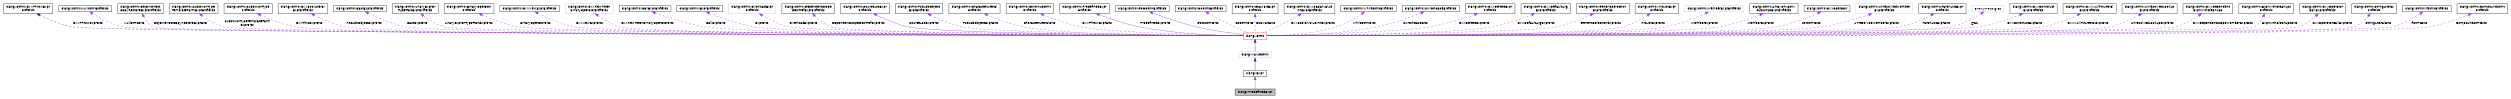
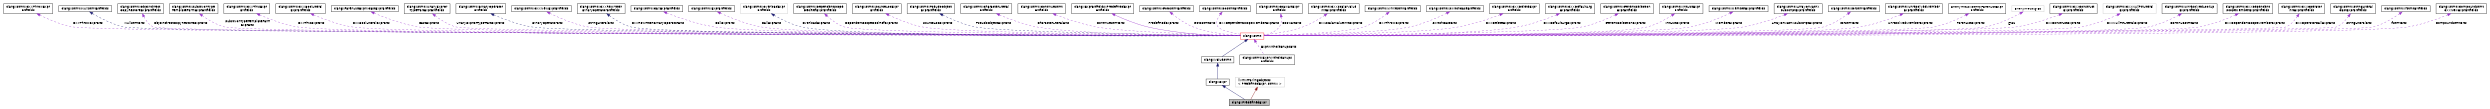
node "clang::Stmt::SubstNonType Bitfields": label "clang::Stmt::SubstNonType Bitfields" -> "clang::Stmt::CXXThisExpr Bitfields"
node "clang::Stmt::CastExprBitfields": label "clang::Stmt::CastExprBitfields" -> "clang::ParenListExpr::CastExprBitfields"
node "clang::Stmt::CXXRewritten BinaryOperatorBitfields": color grey75 -> black
node "clang::Stmt::PredefinedExpr Bitfields": label "clang::Stmt::PredefinedExpr Bitfields" -> "clang::ExprBitfields::PredefinedExpr Bitfields"
node "clang::Stmt::MemberExprBitfields": color grey75 -> black
node "clang::Stmt::CXXOperator": label "clang::Stmt::CXXOperator" -> "clang::Stmt::ForStmtBitfields"
node "clang::Stmt::UnresolvedMember ExprBitfields": color grey75 -> black
node "clang::Stmt::ParenListExpr Bitfields": label "clang::Stmt::ParenListExpr Bitfields" -> "anonymous::Stmt::ParenListExpr Bitfields"
node "clang::Stmt::CXXNullPtrLiteral ExprBitfields": color black -> grey75
node "clang::Stmt::CXXDependent ExprWithCleanups": label "clang::Stmt::CXXDependent ExprWithCleanups" -> "clang::Stmt::CXXDependent ScopeMemberExprBitfields"
node "clang::Stmt::CXXOperator CallExprBitfields": label "clang::Stmt::CXXOperator CallExprBitfields" -> "clang::Stmt::CXXOperator InitExprBitfields"
node "clang::Stmt::StringLiteral Bitfields": label "clang::Stmt::StringLiteral Bitfields" -> "clang::Stmt::StringLiteral CastExprBitfields"
node "clang::Stmt::CompoundStmt Bitfields": label "clang::Stmt::CompoundStmt Bitfields" -> "clang::Stmt::CompoundStmt CXXNewExprBitfields"
edge "clang::Stmt" -> "clang::Stmt::CXXBoolLiteral ExprBitfields": label " PseudoObjectExprBits" -> " CXXBoolLiteralExprBits"
edge "clang::Stmt" -> "clang::Stmt::CXXNewExprBitfields": label " CXXNewExprBits" -> " StringLiteralBits"
edge "clang::Stmt" -> "clang::Stmt::ExprBitfields": label " ExprBits" -> " CallExprBits"
edge "clang::Stmt" -> "clang::Stmt::ContinueStmt Bitfields": label " CXXThrowExprBits" -> " ContinueStmtBits"
edge "clang::Stmt" -> "clang::Stmt::DoStmtBitfields": label " DoStmtBits" -> " CXXDependentScopeMemberExprBits"
edge "clang::Stmt" -> "clang::Stmt::WhileStmtBitfields": label " WhileStmtBits" -> " CXXThrowExprBits"
edge "clang::Stmt" -> "clang::Stmt::ArrayOrMatrix SubscriptExprBitfields": label " MemberExprBits" -> " ArrayOrMatrixSubscriptExprBits"
edge "clang::Stmt" -> "clang::Stmt::UnresolvedLookup ExprBitfields": label " UnresolvedLookupExprBits" -> " ContinueStmtBits"
edge "clang::Stmt" -> "clang::Stmt::GotoStmtBitfields": style solid -> dashed
edge "clang::Stmt" -> "clang::Stmt::PseudoObject ExprBitfields": color darkorchid3 -> midnightblue
edge "clang::Stmt" -> "clang::Stmt::OverloadExpr Bitfields": color darkorchid3 -> midnightblue
edge "clang::Stmt" -> "clang::Stmt::CXXThrowExpr Bitfields": color midnightblue -> darkorchid3
edge "clang::Stmt" -> "clang::Stmt::NullStmtBitfields": color darkorchid3 -> midnightblue
edge "clang::Stmt" -> "clang::Stmt::BinaryOperator Bitfields": color darkorchid3 -> midnightblue
edge "clang::Stmt" -> "clang::Stmt::SourceLocExpr Bitfields": style solid -> dashed
edge "clang::Stmt" -> "clang::Stmt::ExprWithCleanups Bitfields": reversed
edge "clang::Stmt" -> "clang::Stmt::CXXRewritten BinaryOperatorBitfields": color darkorchid3 -> midnightblue
node "clang::ValueStmt": color grey75 -> black
node "llvm::TrailingObjects < PredefinedExpr, Stmt * >": added
edge "clang::PredefinedExpr" -> "clang::Expr": color darkorchid3 -> midnightblue
